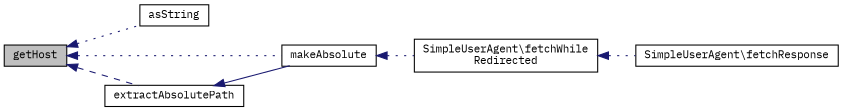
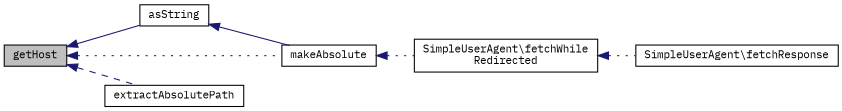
edge "asString" -> "getHost": style dotted -> solid
edge "makeAbsolute" -> "extractAbsolutePath": now "makeAbsolute" -> "asString"
